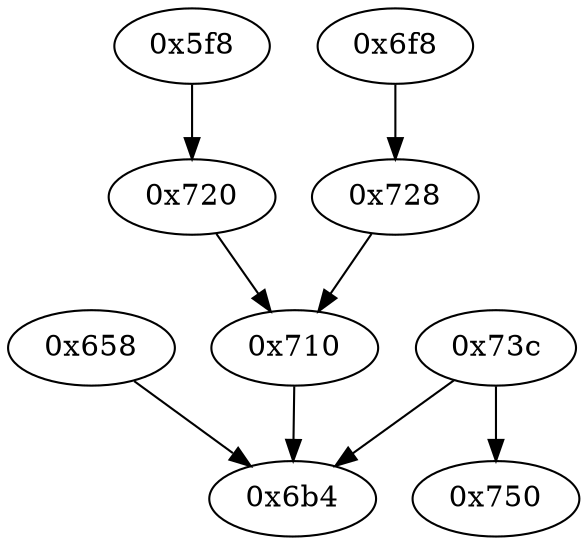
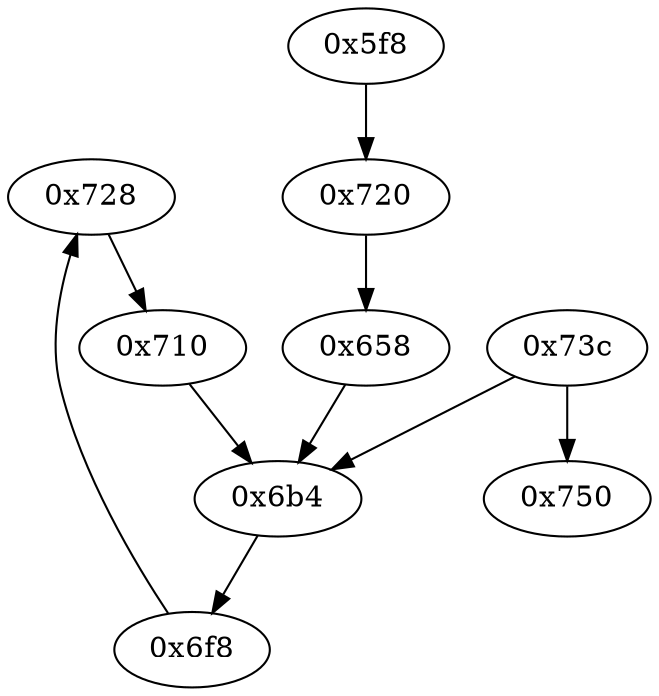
edge "0x720" -> "0x710": now "0x720" -> "0x658"
edge "0x6b4" -> "0x6f8": added
